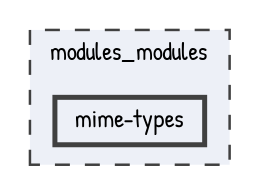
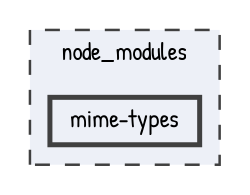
cluster "modules_modules": label "modules_modules" -> "node_modules"
